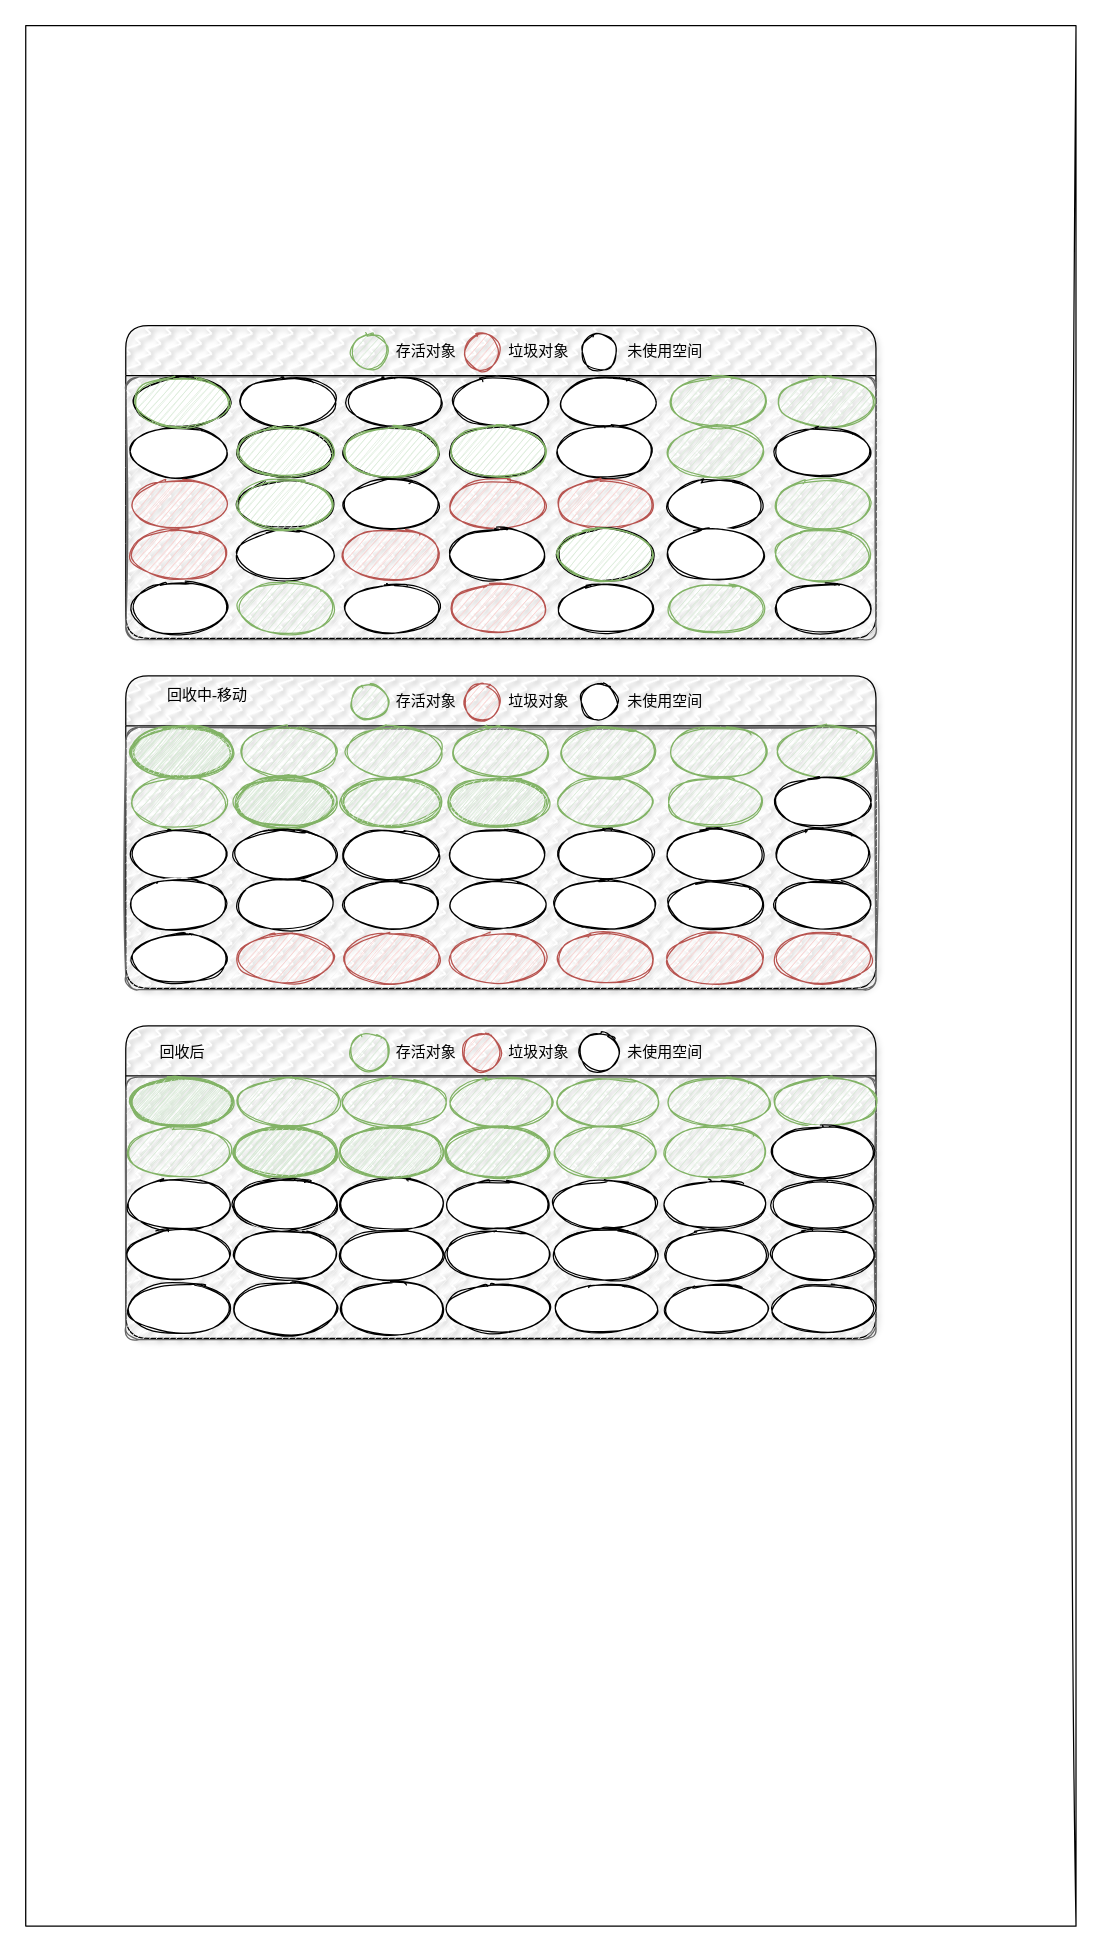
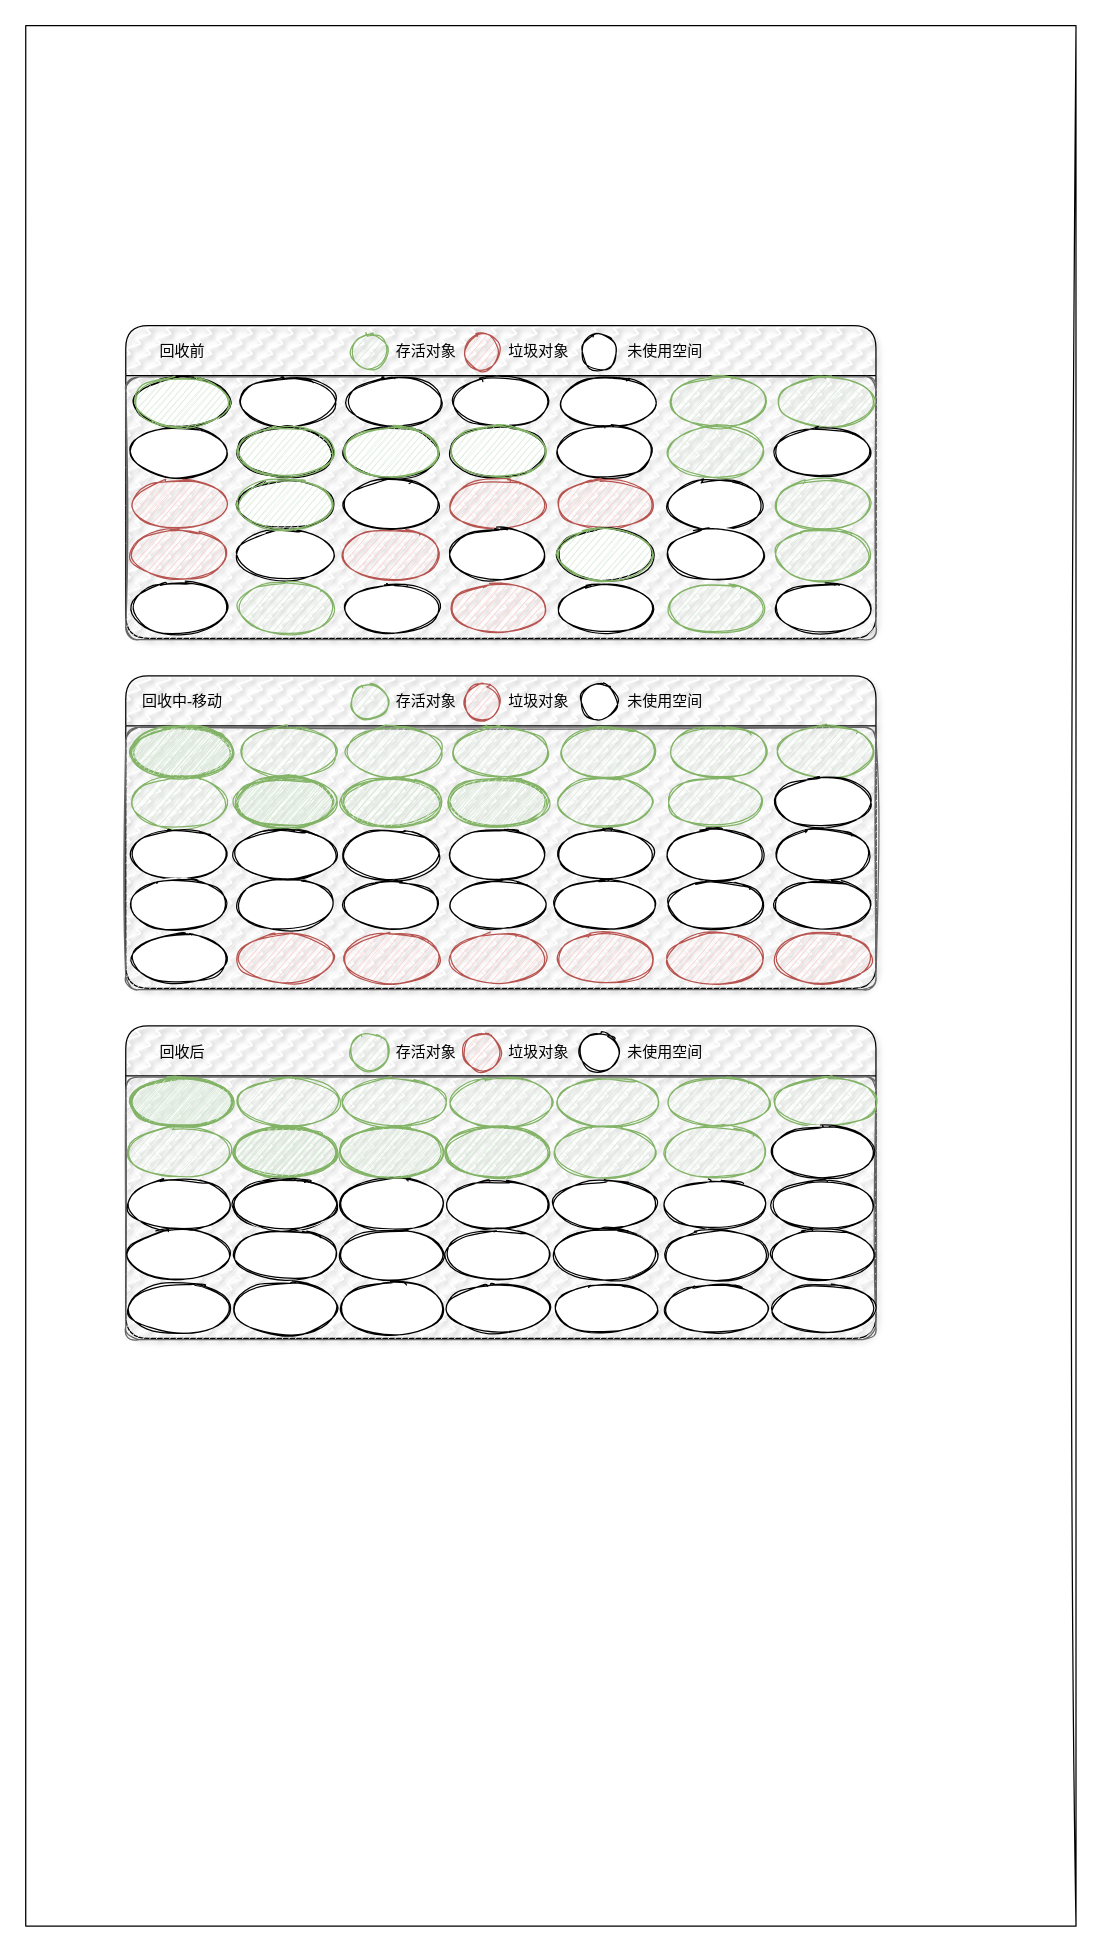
node "回收前": added
node "回收中-移动": moved (207, 696) -> (182, 702)
